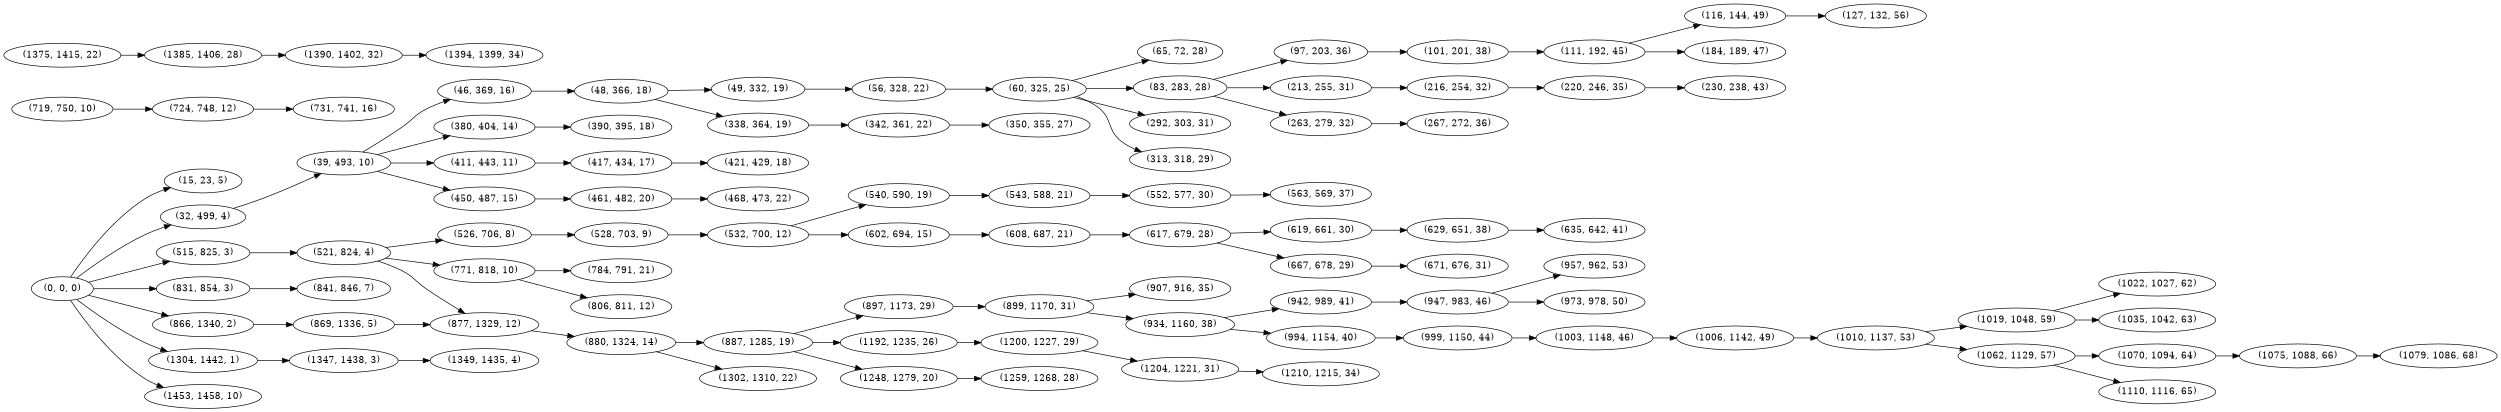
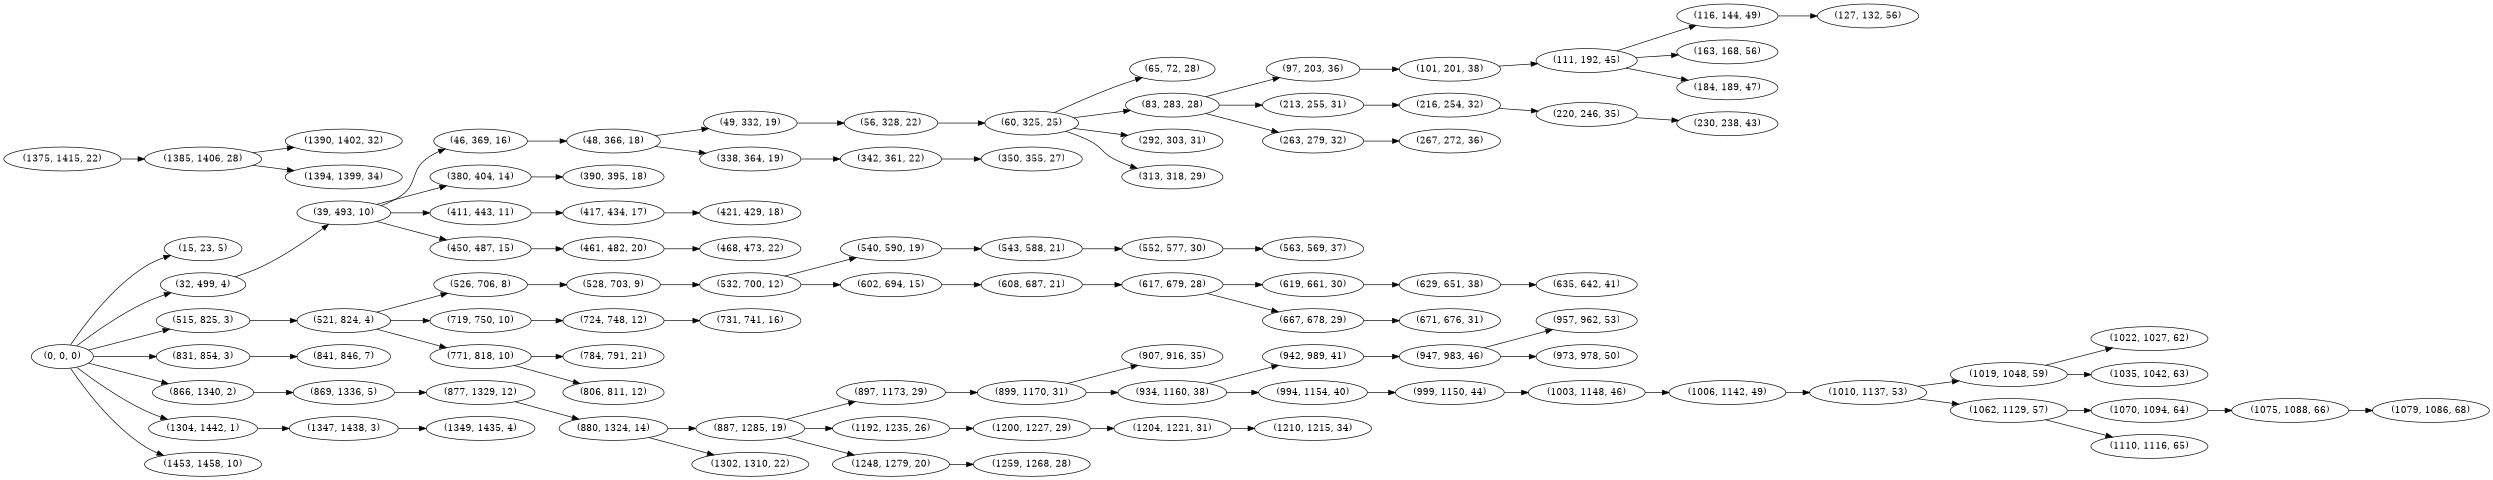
node "(163, 168, 56)": added
edge "(1390, 1402, 32)" -> "(1394, 1399, 34)": now "(1385, 1406, 28)" -> "(1394, 1399, 34)"
edge "(521, 824, 4)" -> "(877, 1329, 12)": now "(521, 824, 4)" -> "(719, 750, 10)"
